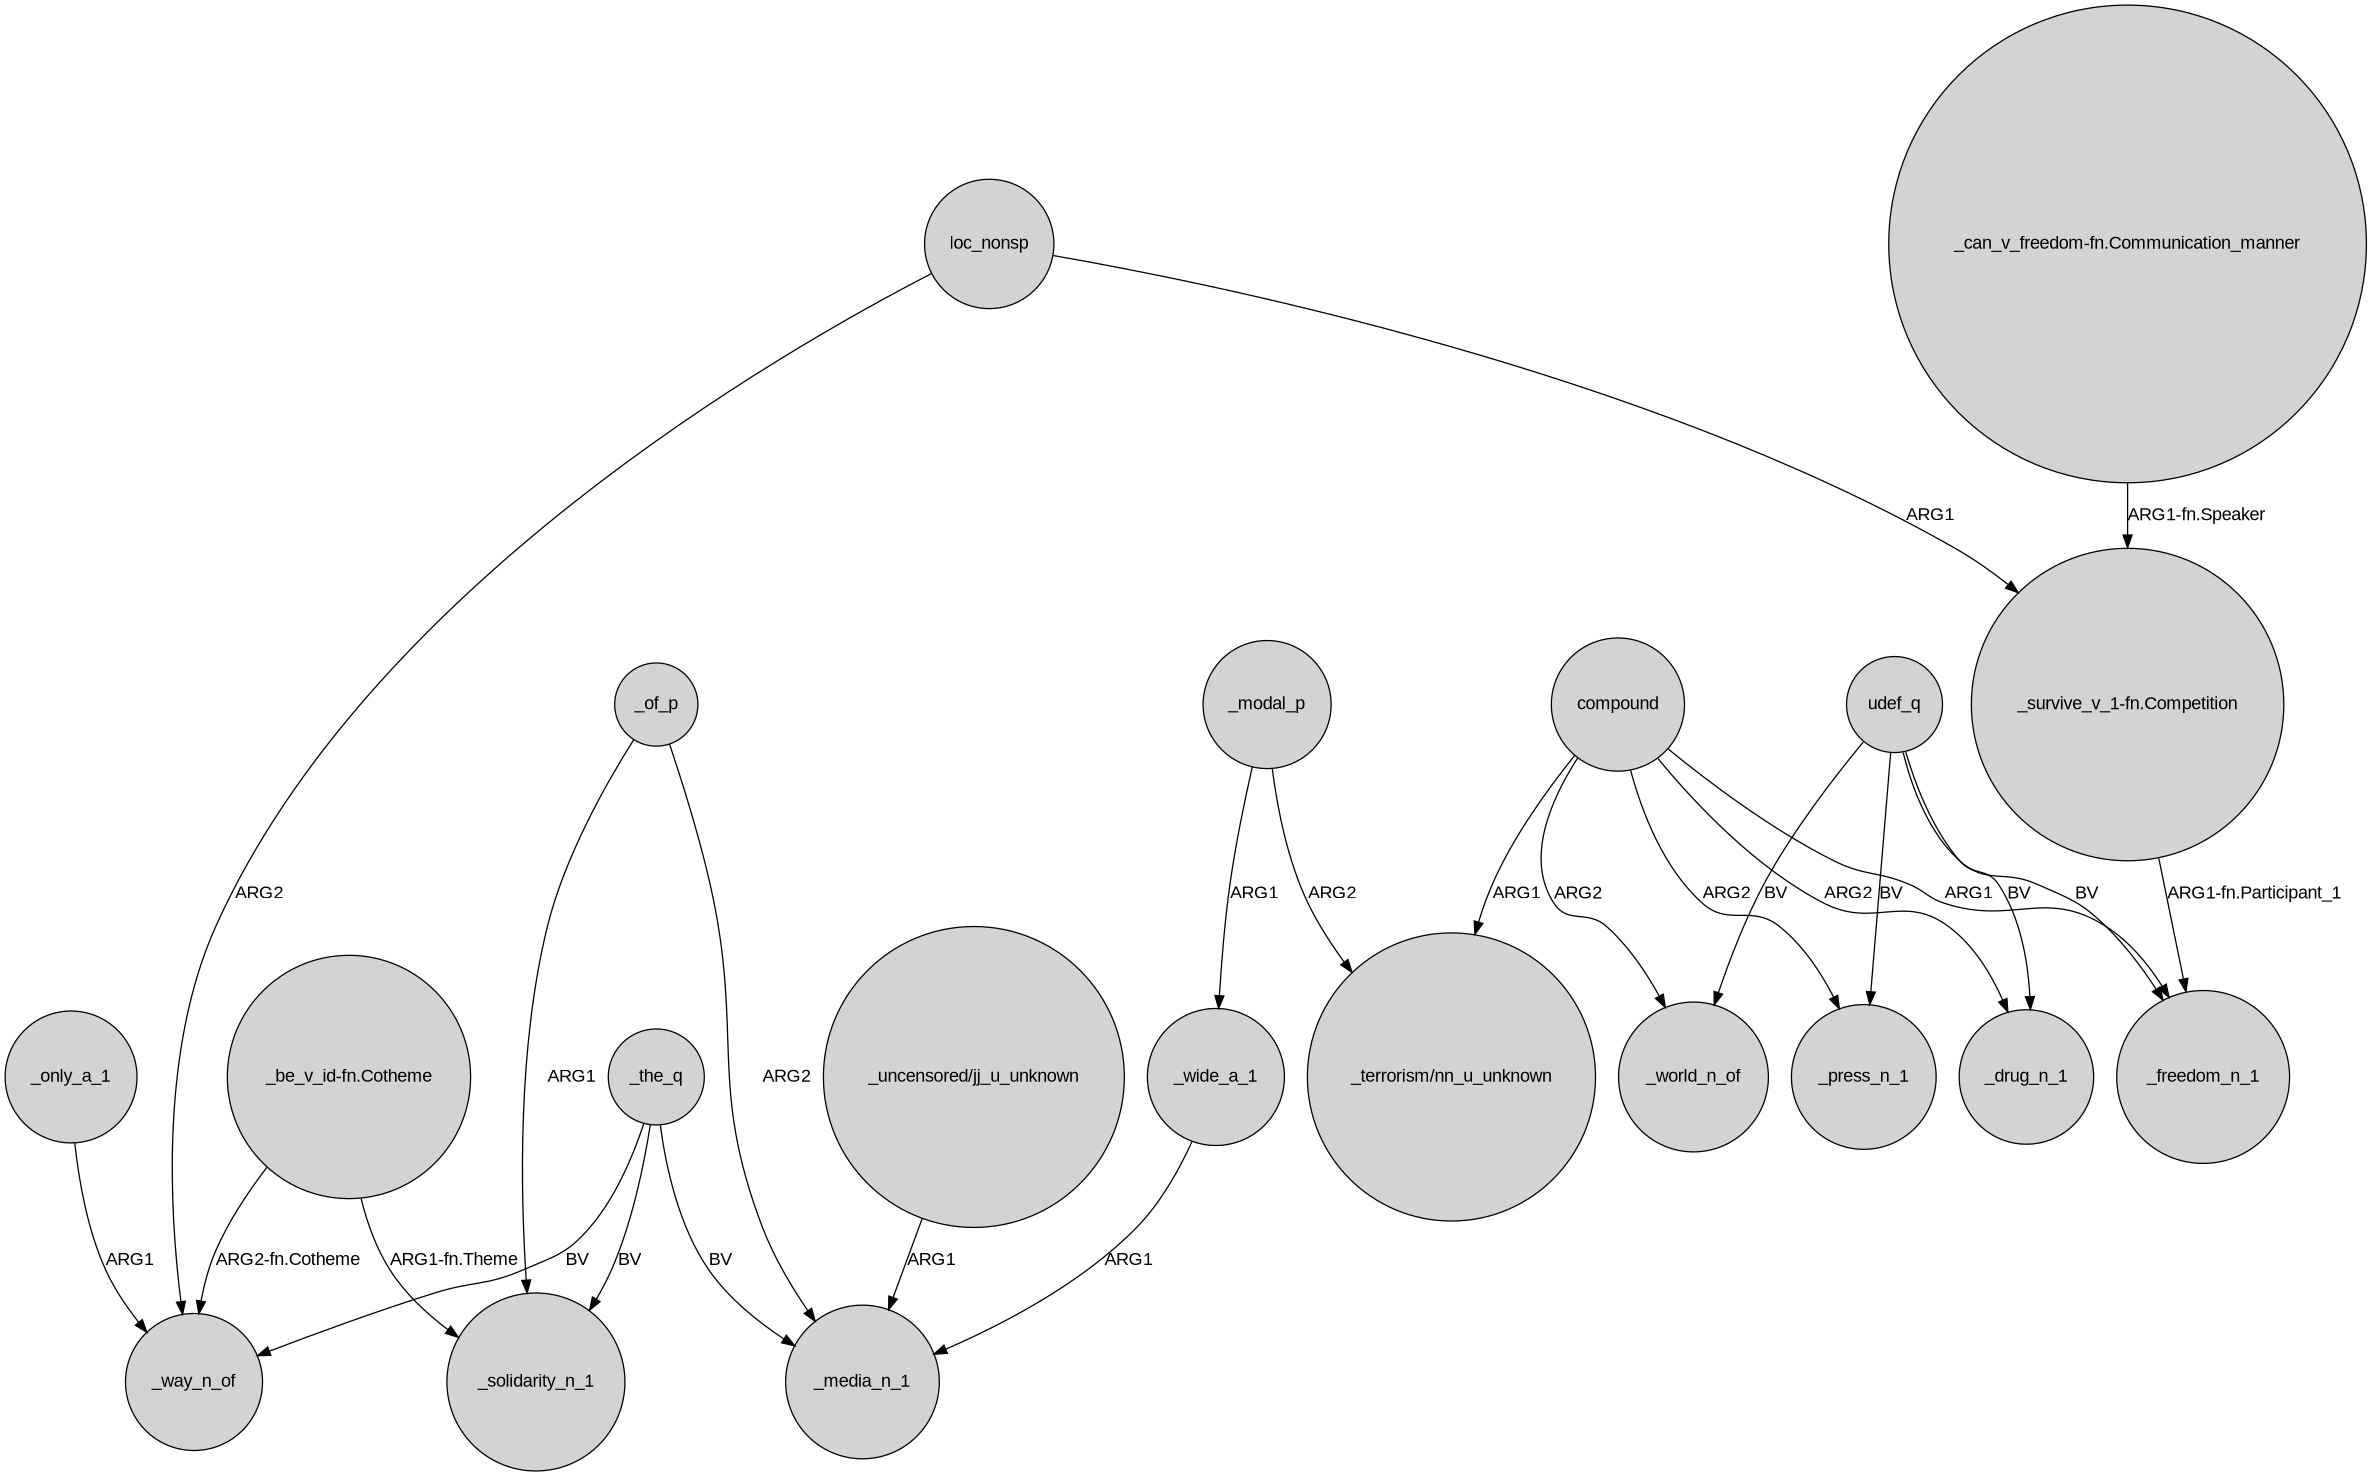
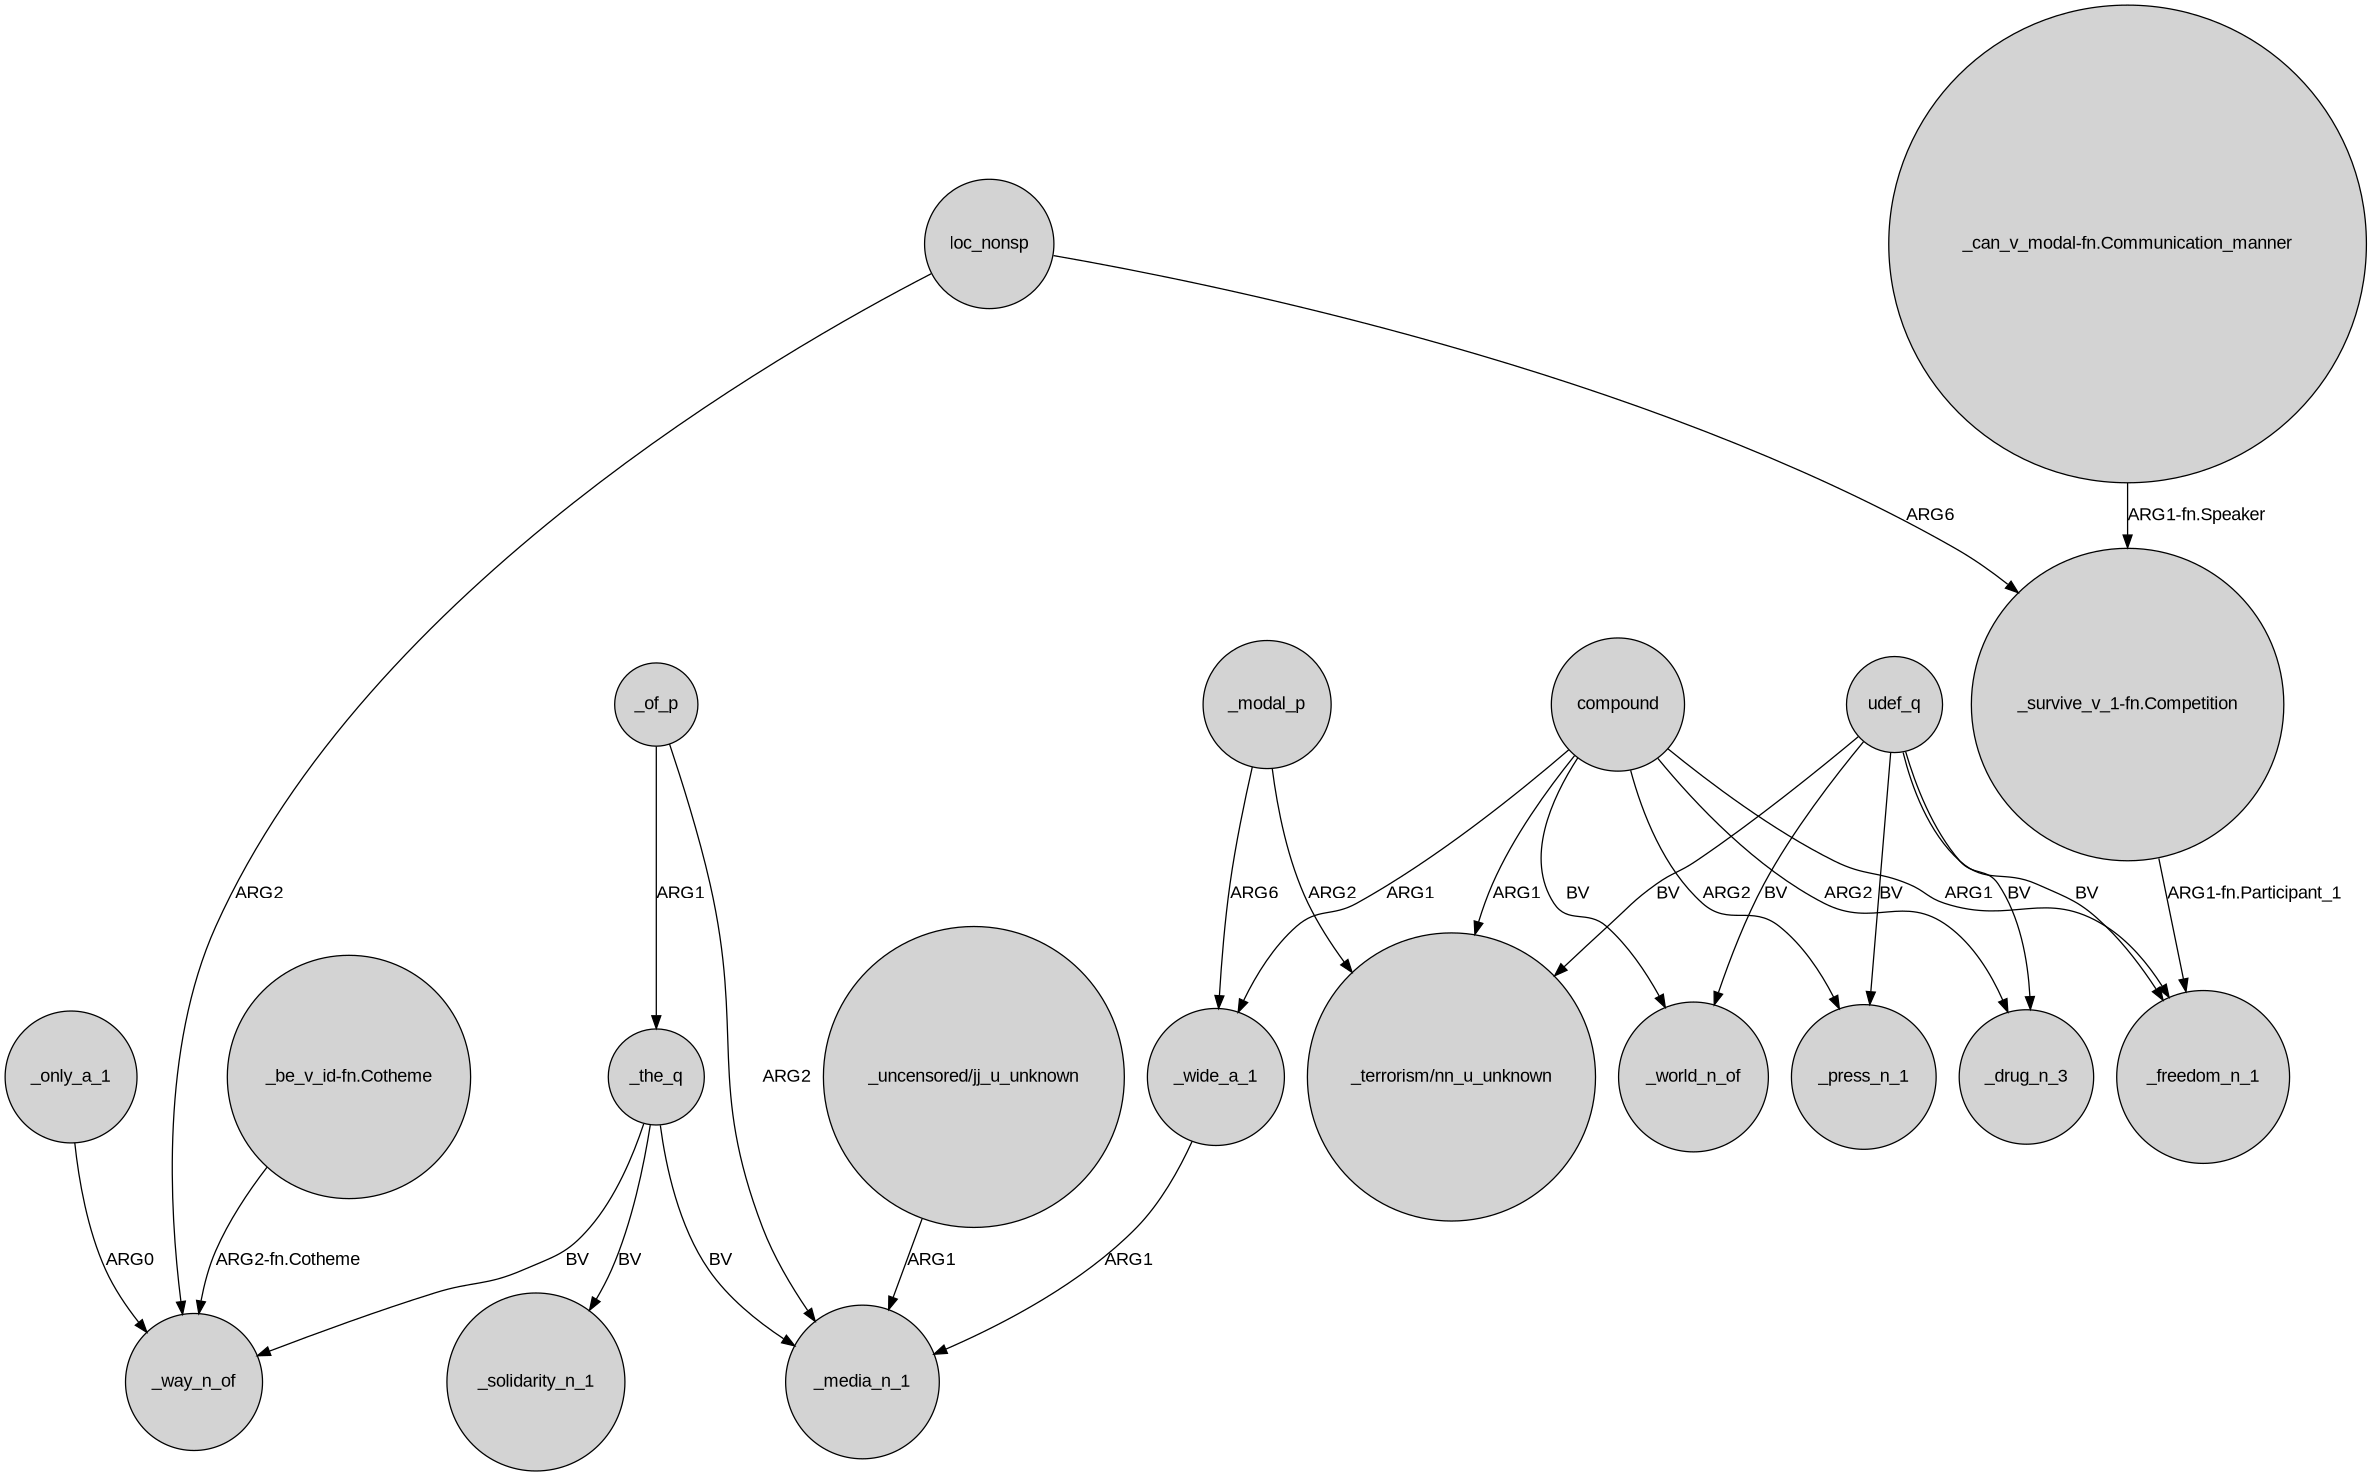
node "_can_v_freedom-fn.Communication_manner": label "_can_v_freedom-fn.Communication_manner" -> "_can_v_modal-fn.Communication_manner"
edge "loc_nonsp" -> "_survive_v_1-fn.Competition": label "ARG1" -> "ARG6"
edge "udef_q" -> "_terrorism/nn_u_unknown": added, label "BV"
edge "compound" -> "_wide_a_1": added, label "ARG1"
edge "_modal_p" -> "_wide_a_1": label "ARG1" -> "ARG6"
edge "compound" -> "_world_n_of": label "ARG2" -> "BV"
edge "_of_p" -> "_solidarity_n_1": now "_of_p" -> "_the_q"
node "_drug_n_1": label "_drug_n_1" -> "_drug_n_3"
edge "_only_a_1" -> "_way_n_of": label "ARG1" -> "ARG0"
edge "_be_v_id-fn.Cotheme" -> "_solidarity_n_1": removed, label "ARG1-fn.Theme"
